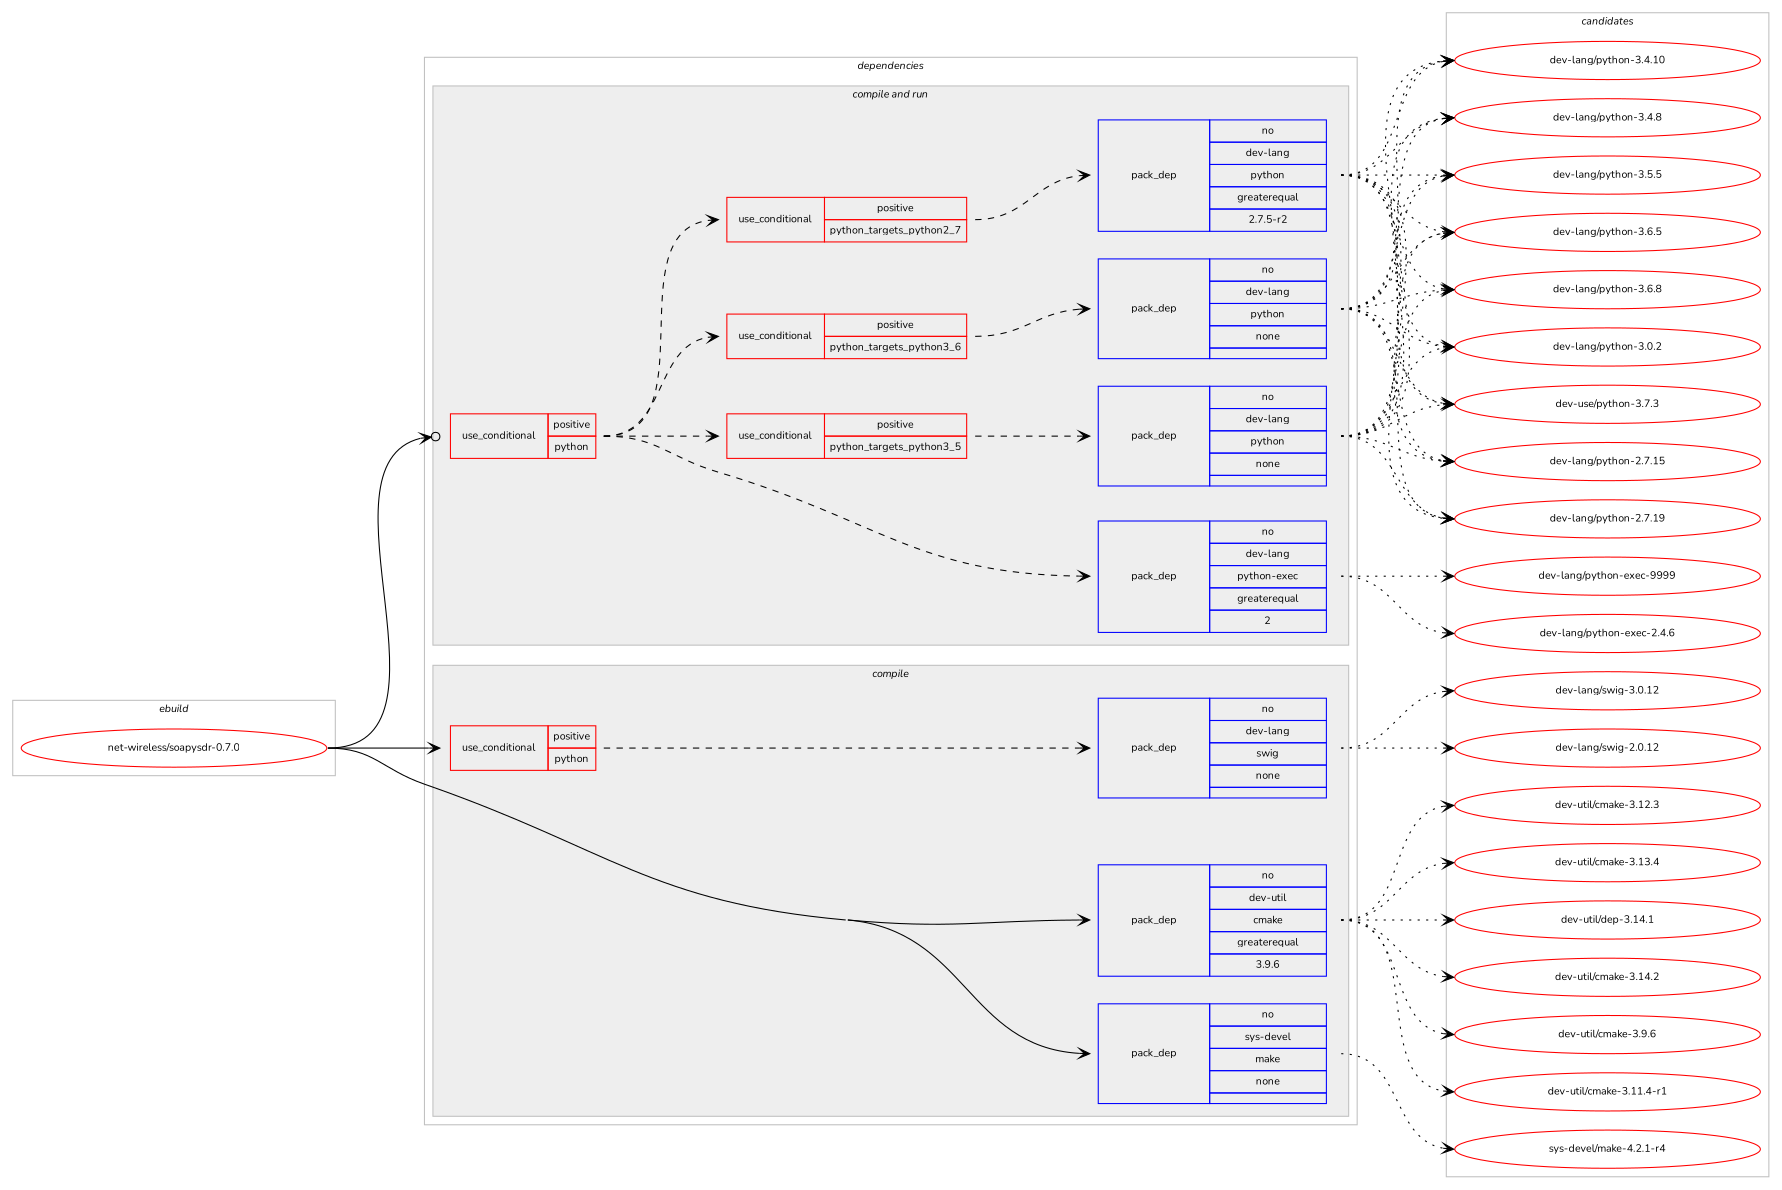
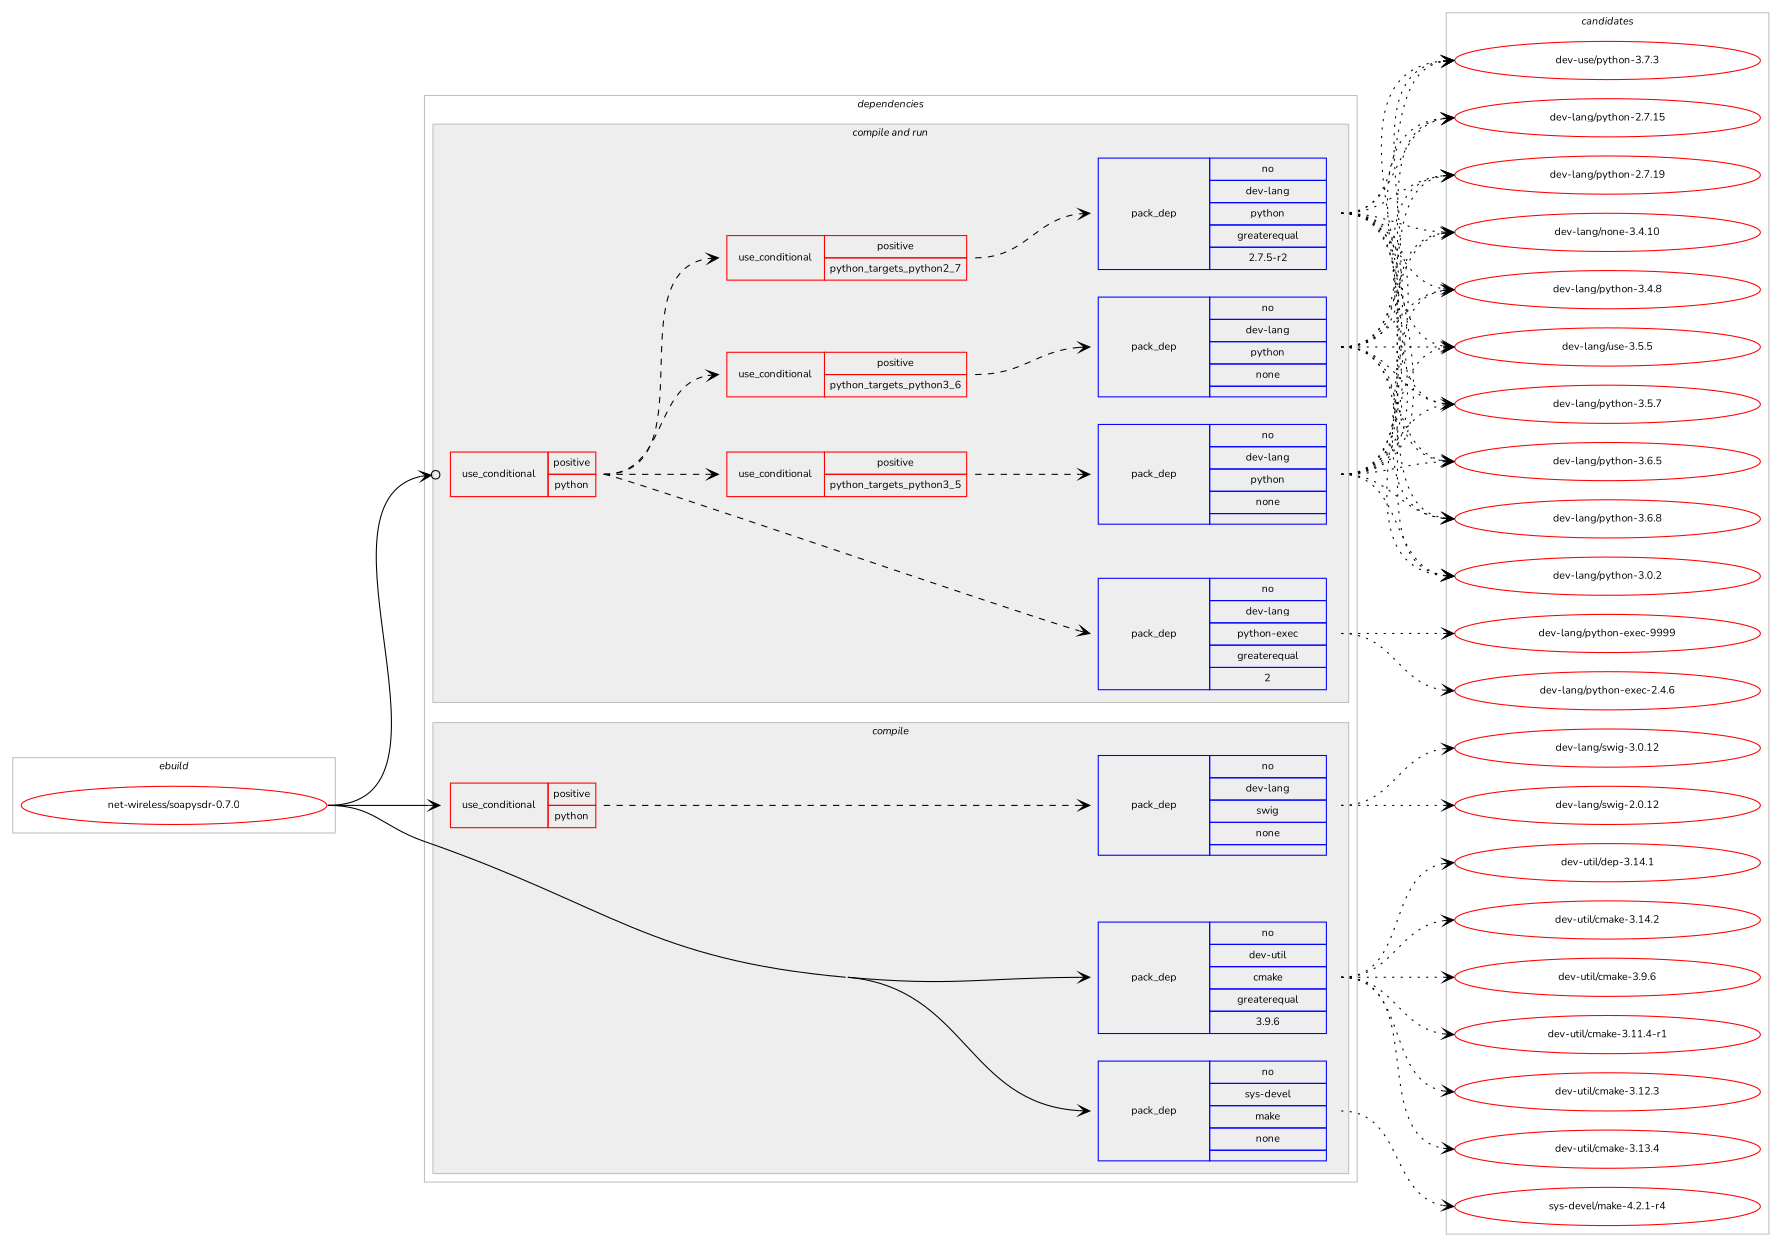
node "dev-lang/python-3.4.10": label "dev-lang/python-3.4.10" -> "dev-lang/none-3.4.10"
node "dev-lang/python-3.5.5": label "dev-lang/python-3.5.5" -> "dev-lang/use-3.5.5"
node "dev-lang/python-3.5.7": added
